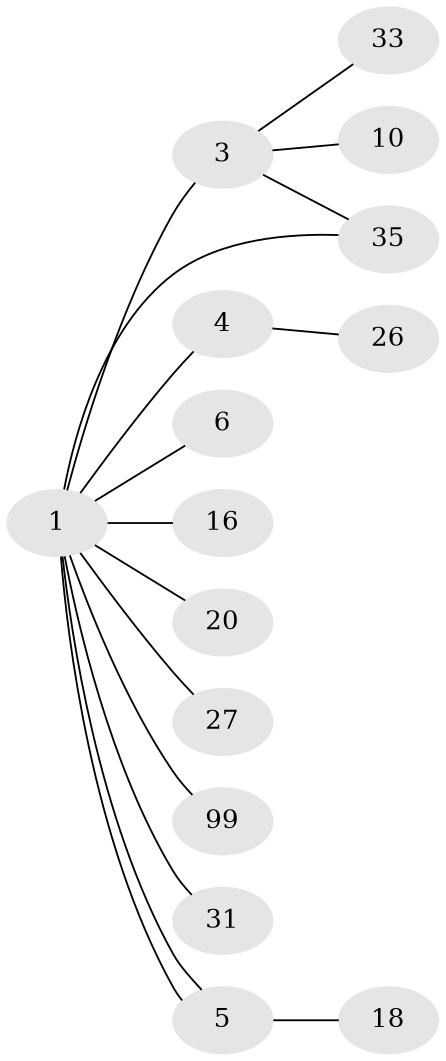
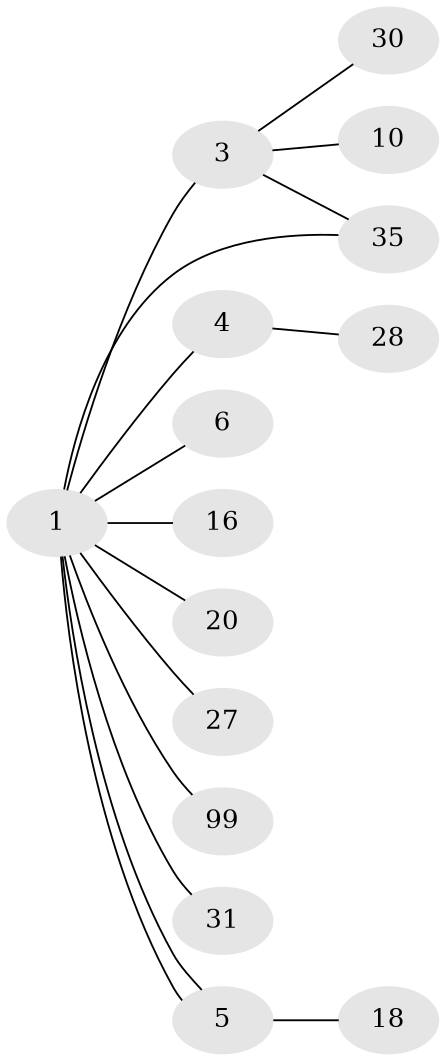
node "33": label "33" -> "30"
node "26": label "26" -> "28"
